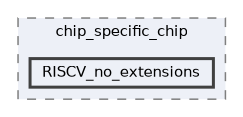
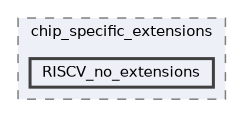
cluster "chip_specific_chip": label "chip_specific_chip" -> "chip_specific_extensions"
